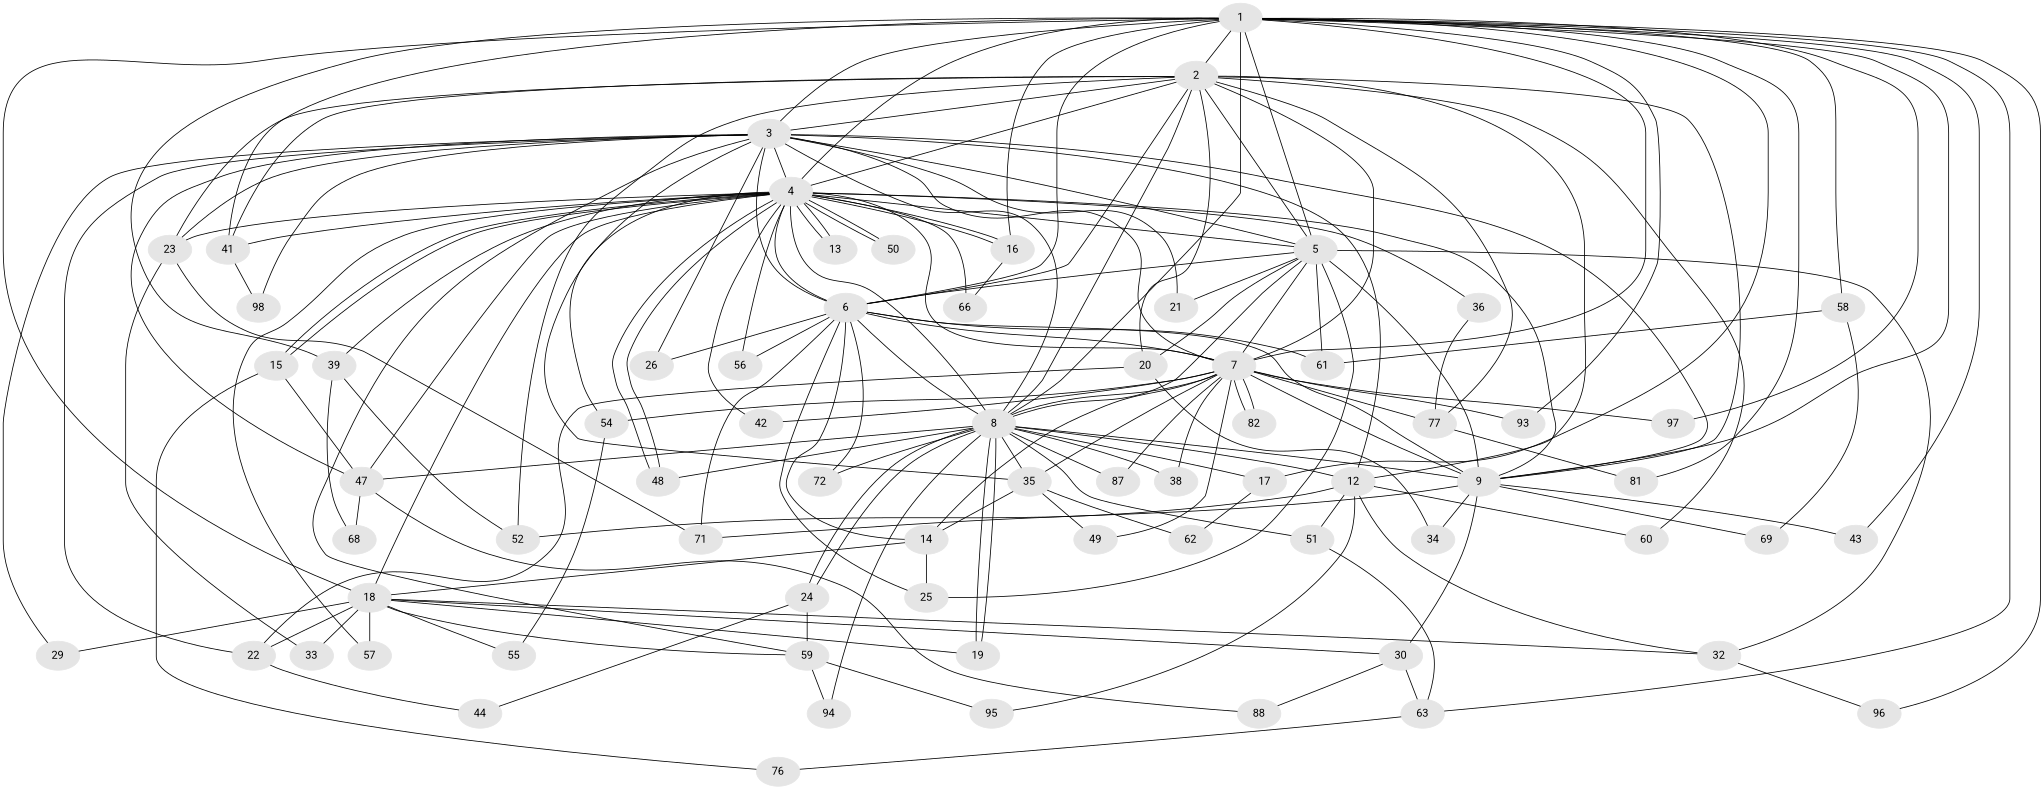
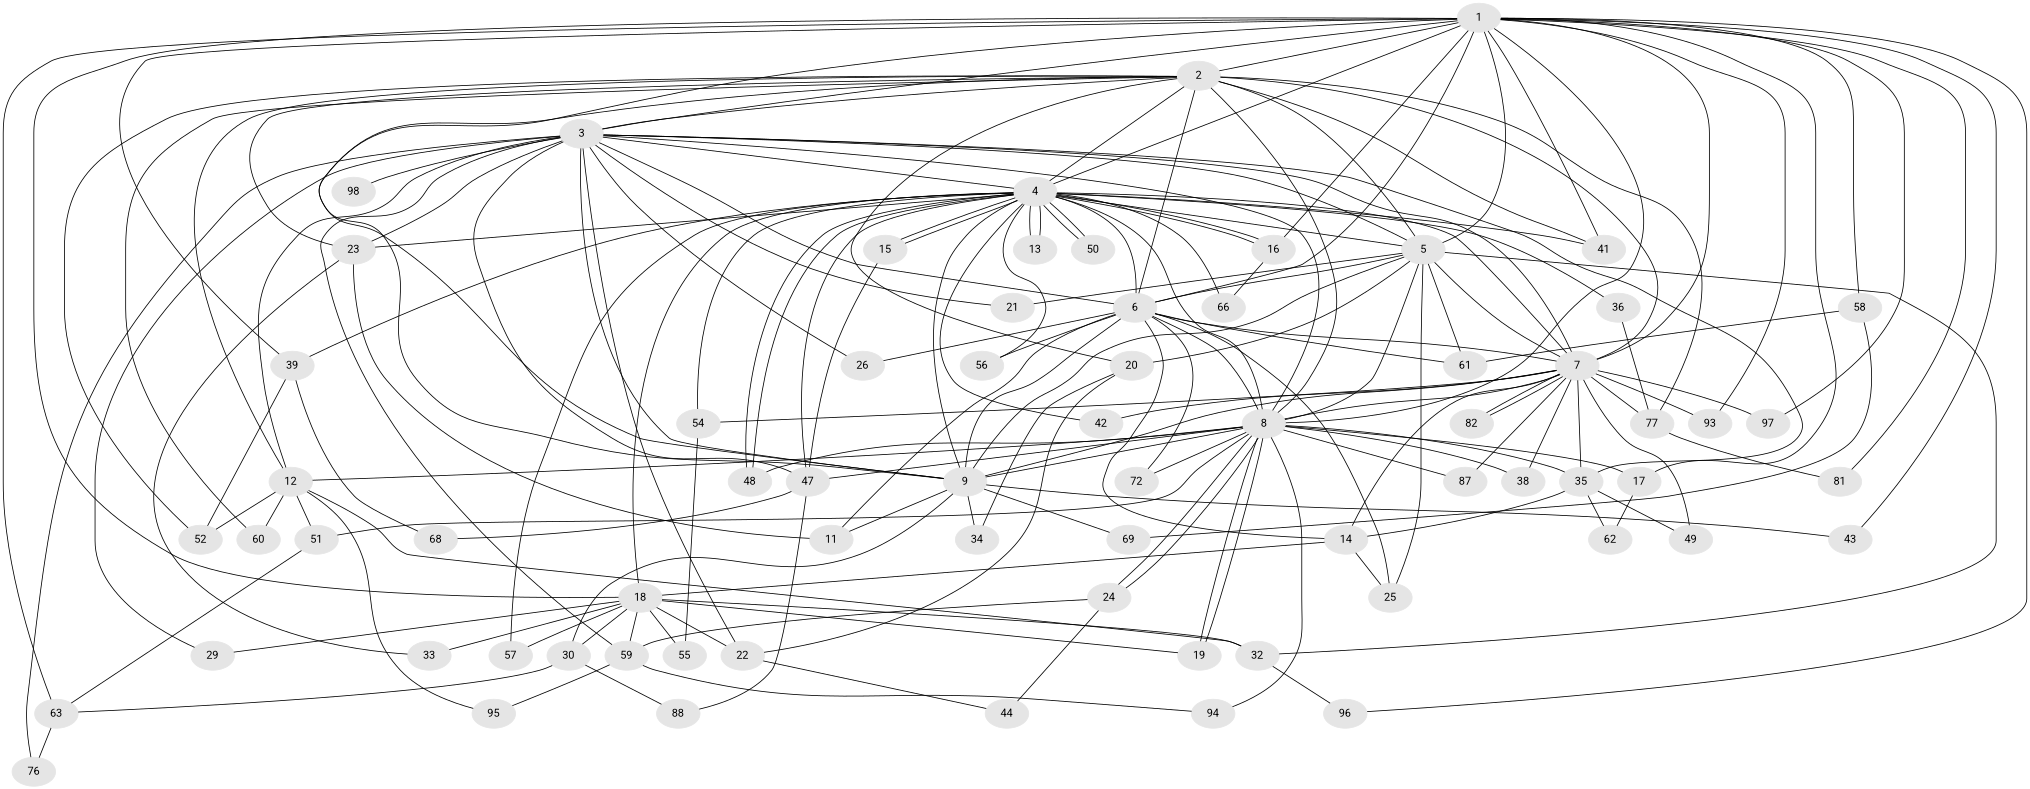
edge "41" -- "98": removed
node "71": label "71" -> "11"
edge "15" -- "76": now "3" -- "76"
